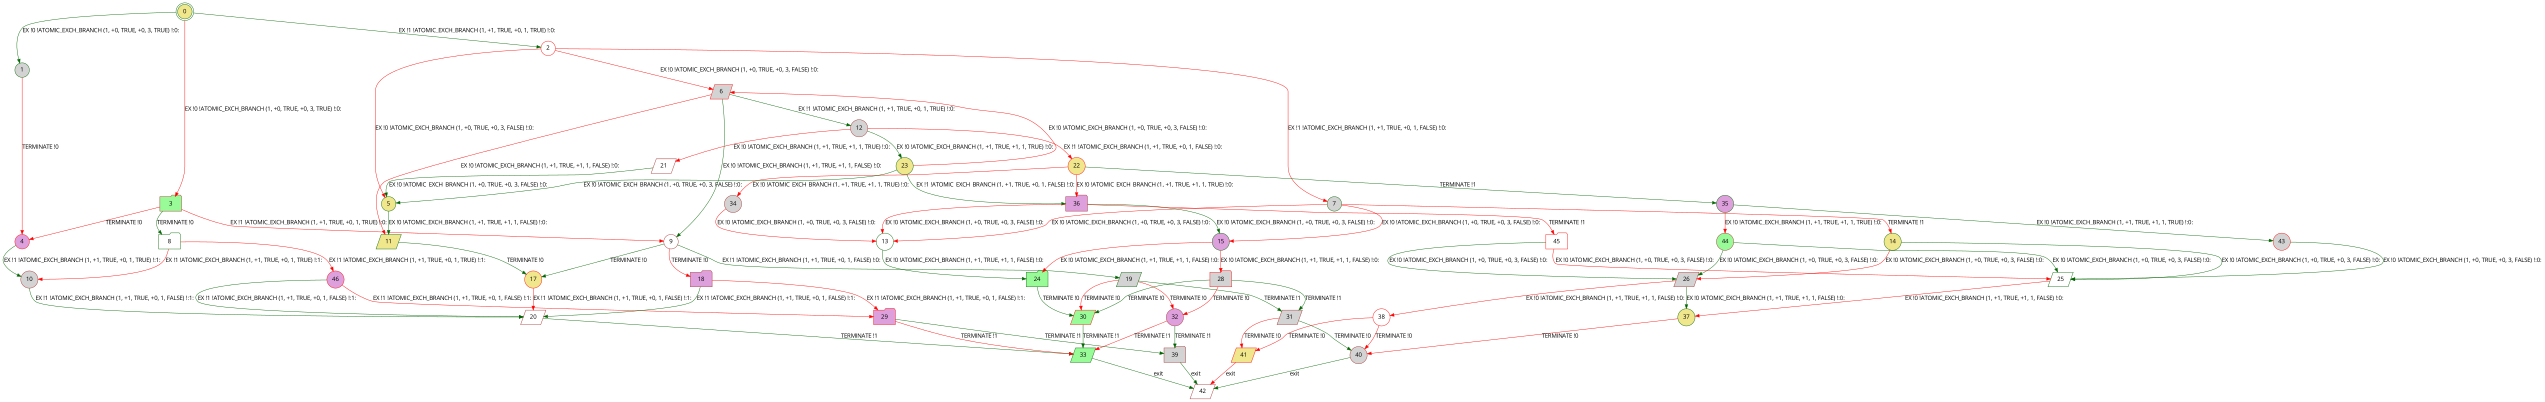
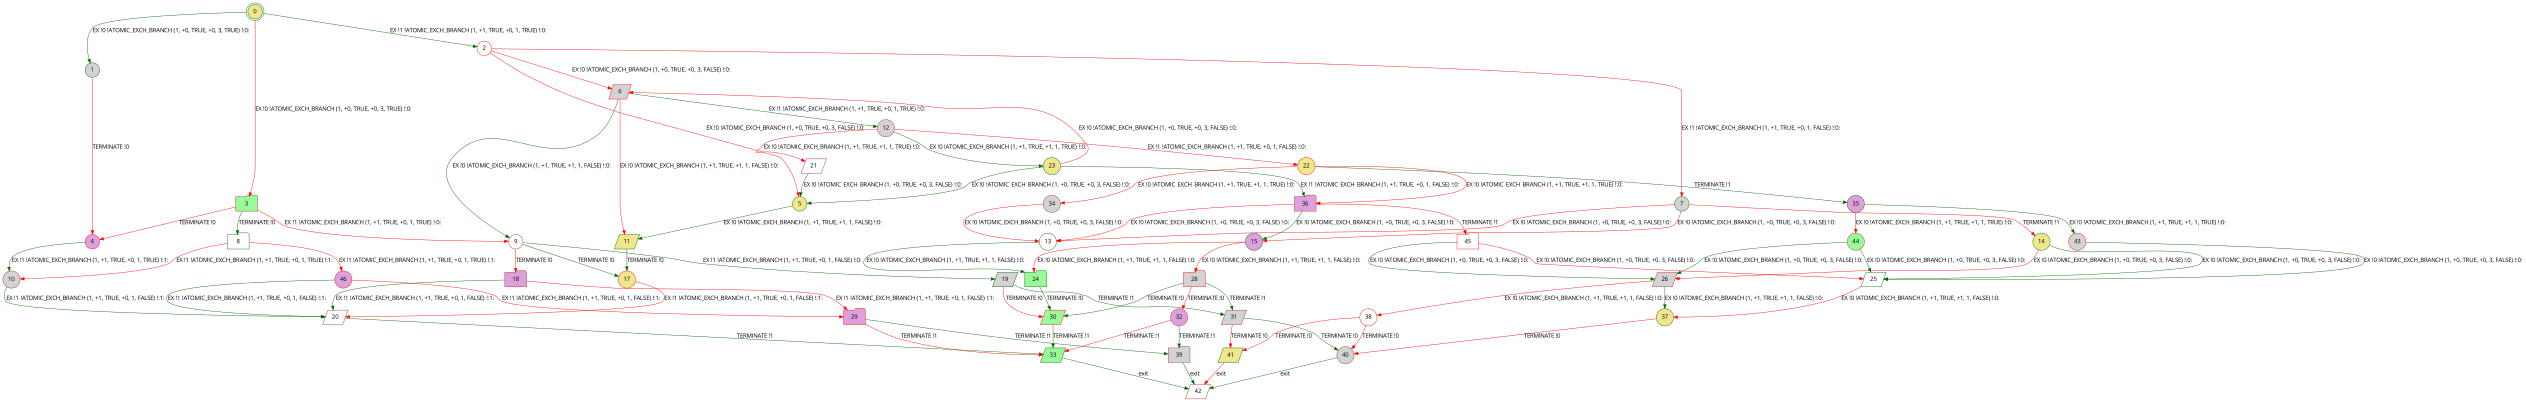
edge "19" -> "32": removed, label "TERMINATE !0"
node "41": color red -> darkgreen
